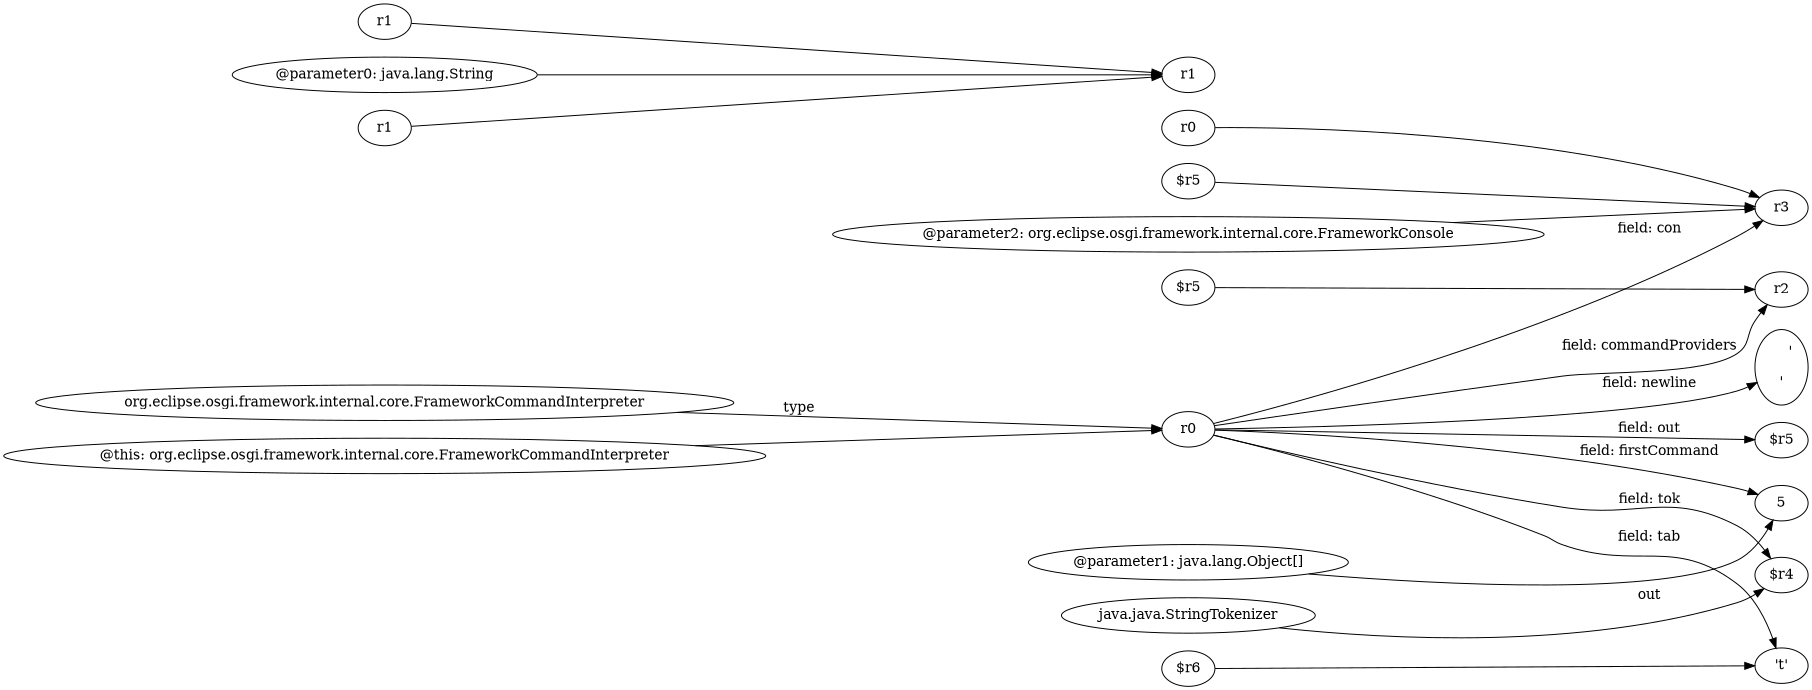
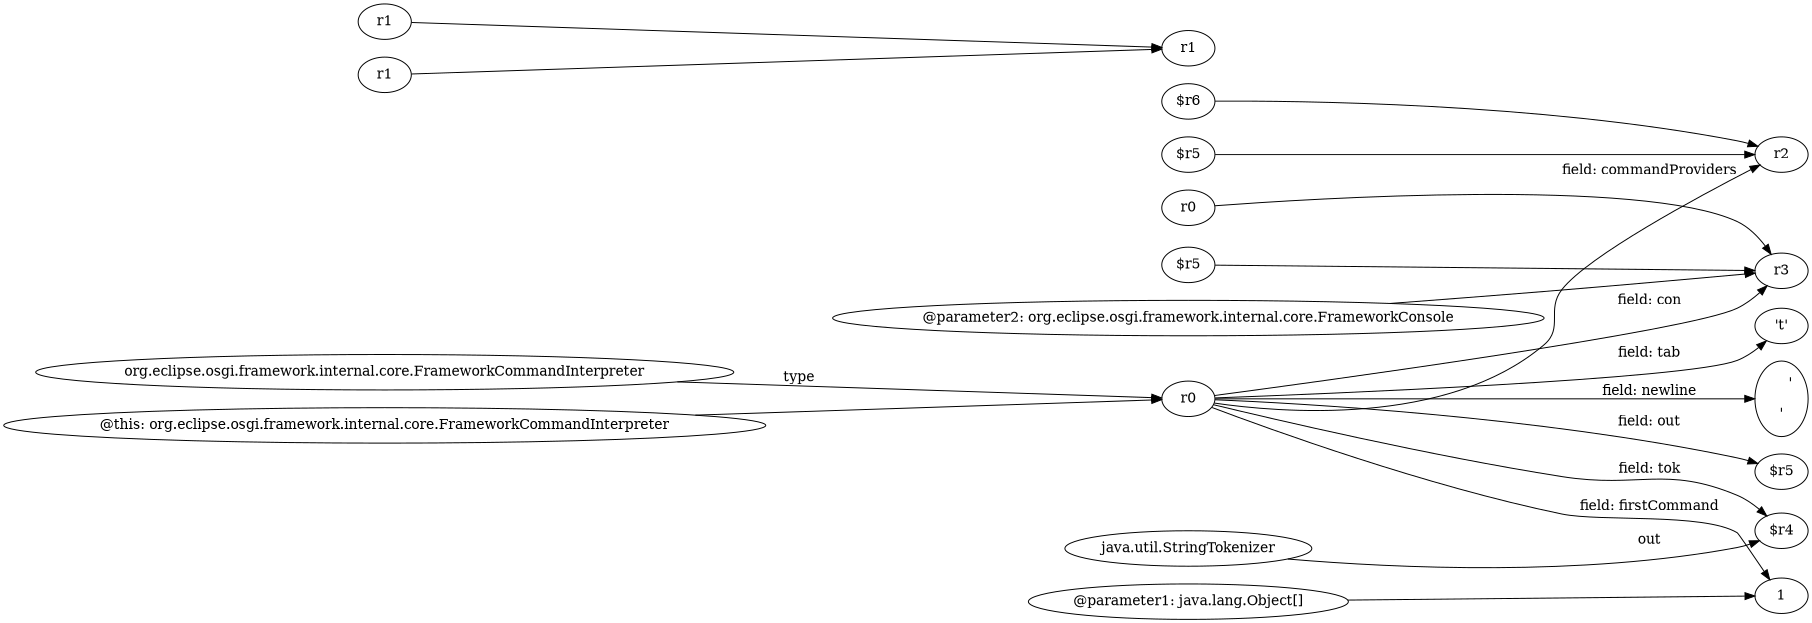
node "@parameter0: java.lang.String": removed
node "5": label "5" -> "1"
node "java.java.StringTokenizer": label "java.java.StringTokenizer" -> "java.util.StringTokenizer"
edge "$r6" -> "'t'": now "$r6" -> "r2"
